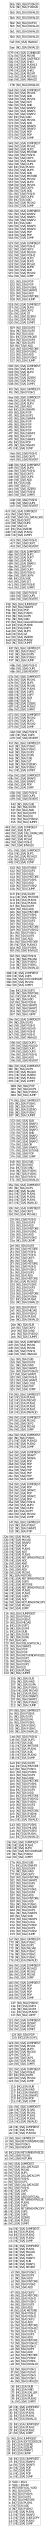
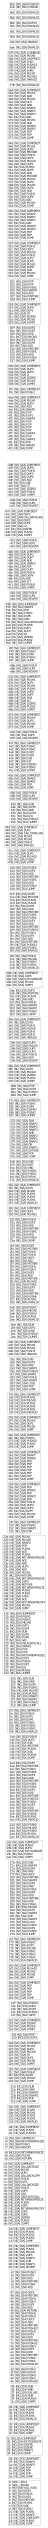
node "4e6: [NO_SSA] PUSH1 4e8: [NO_SSA] DUP1 4e9: [NO_SSA] REVERT": removed
